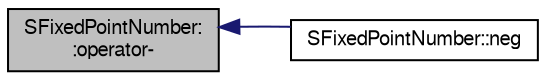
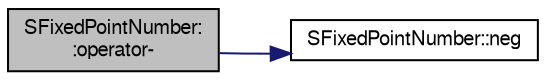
edge "SFixedPointNumber::neg" -> "SFixedPointNumber: :operator-": reversed
